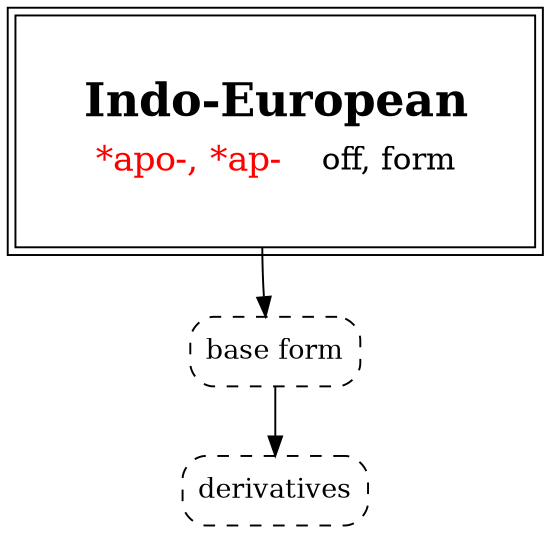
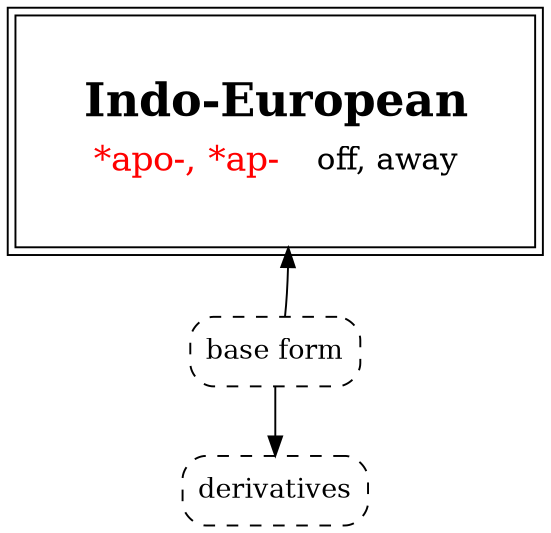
node "Indo-European": text "off, form" -> "off, away"
edge "Indo-European" -> "base form": reversed
